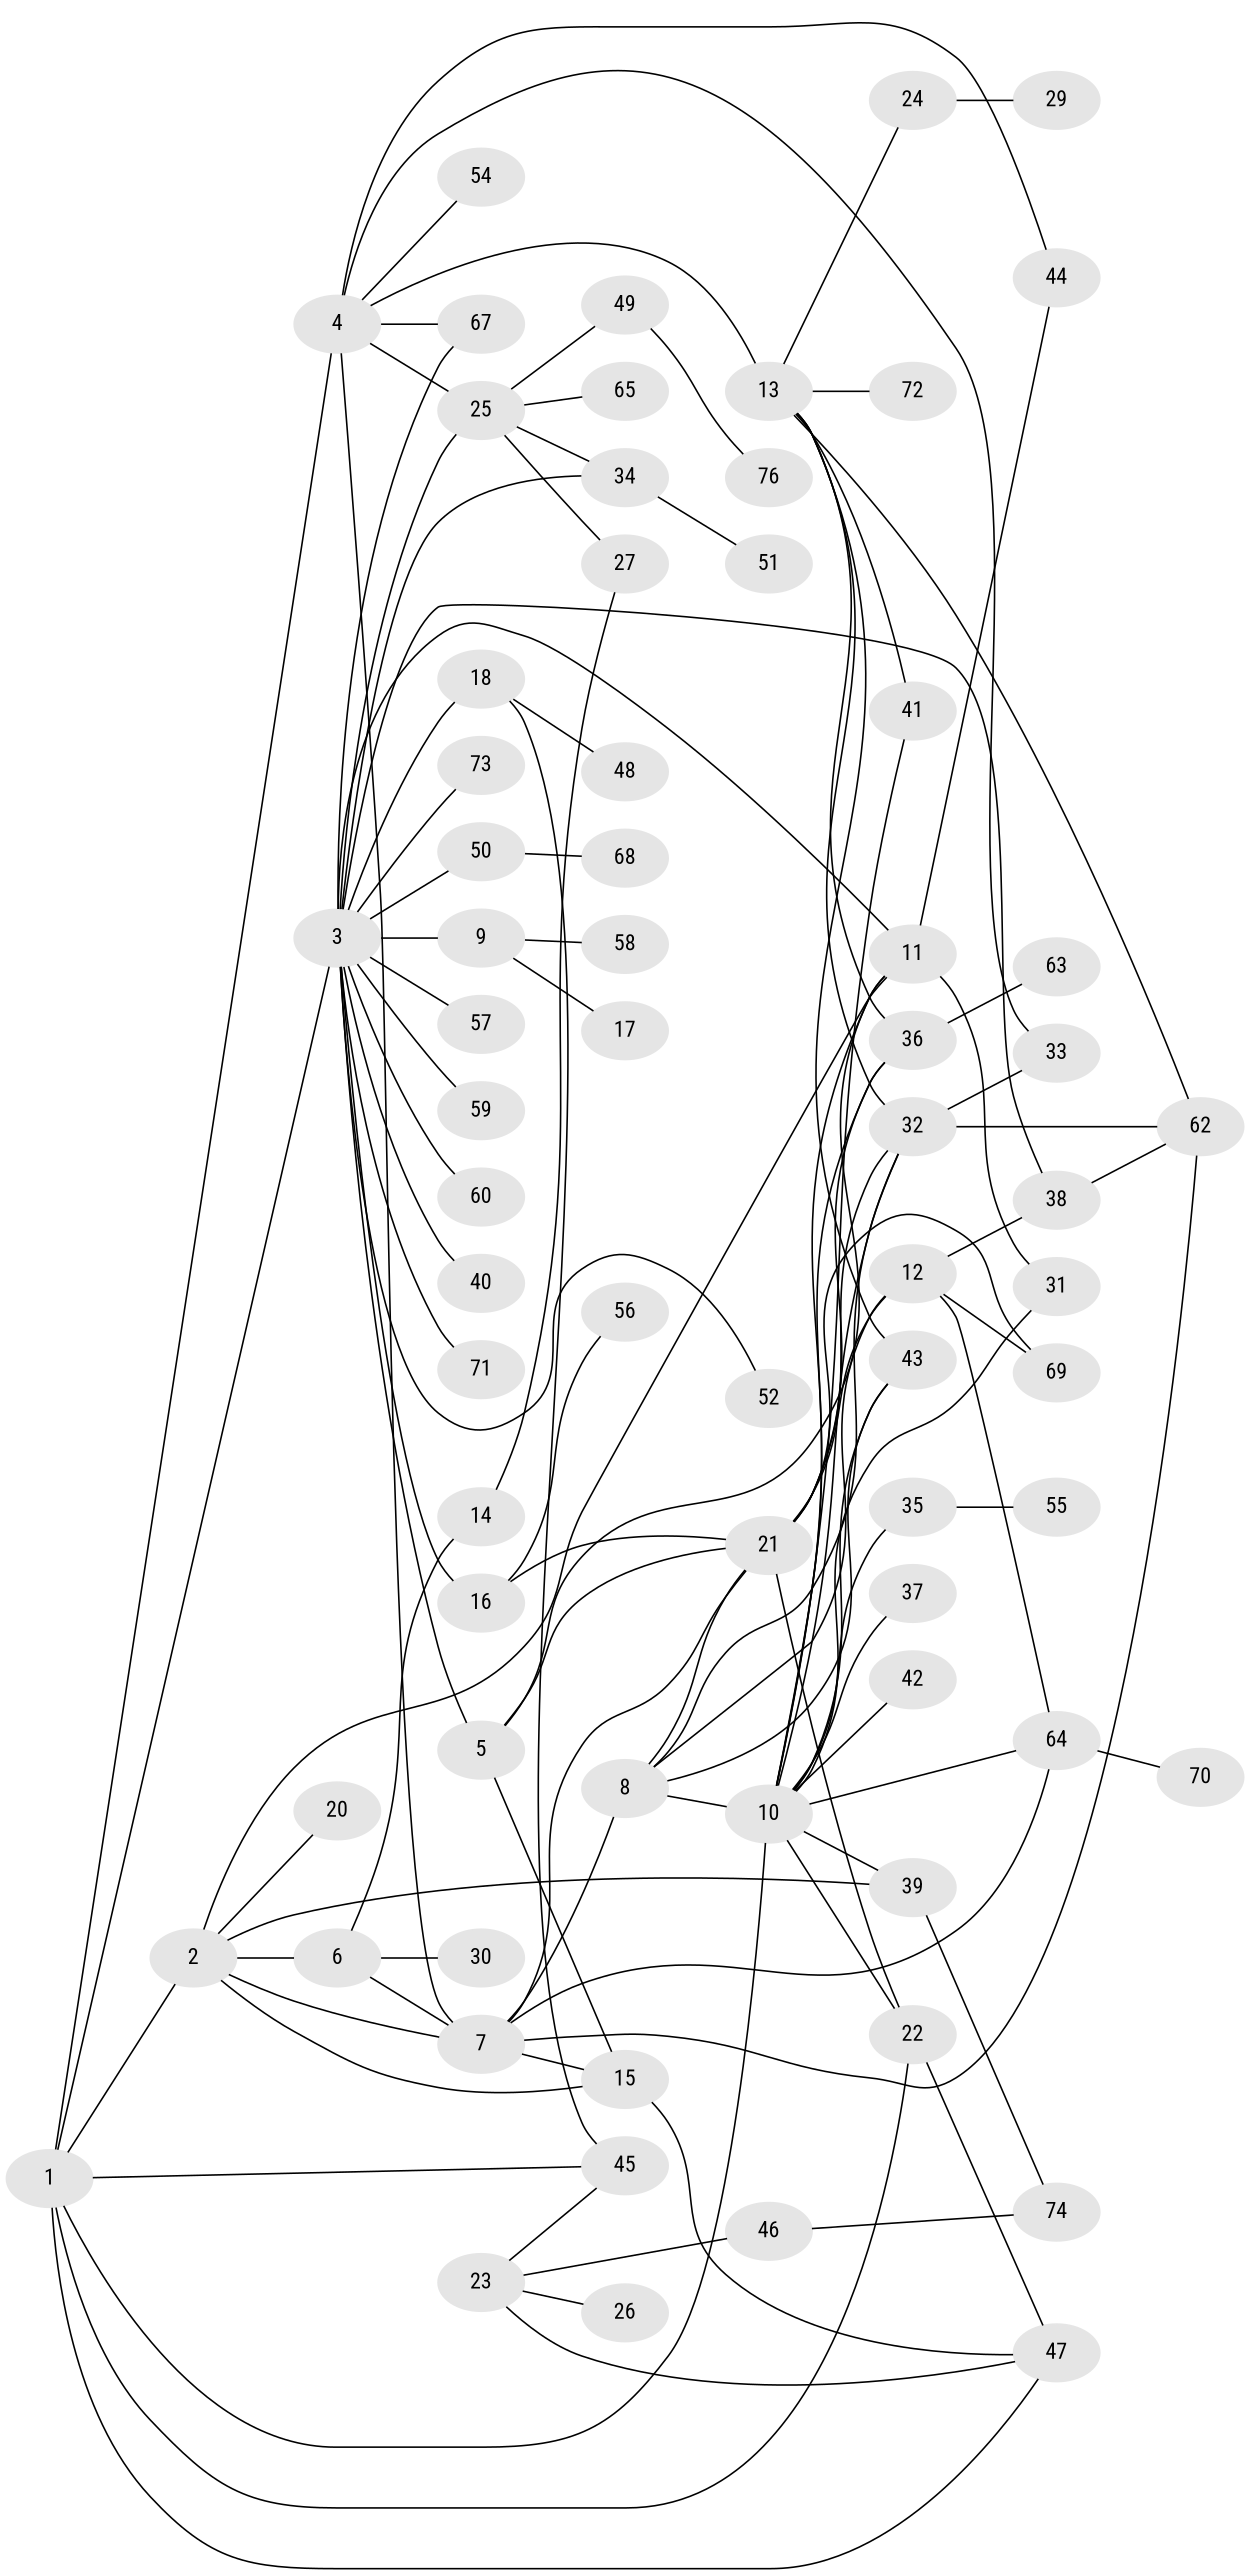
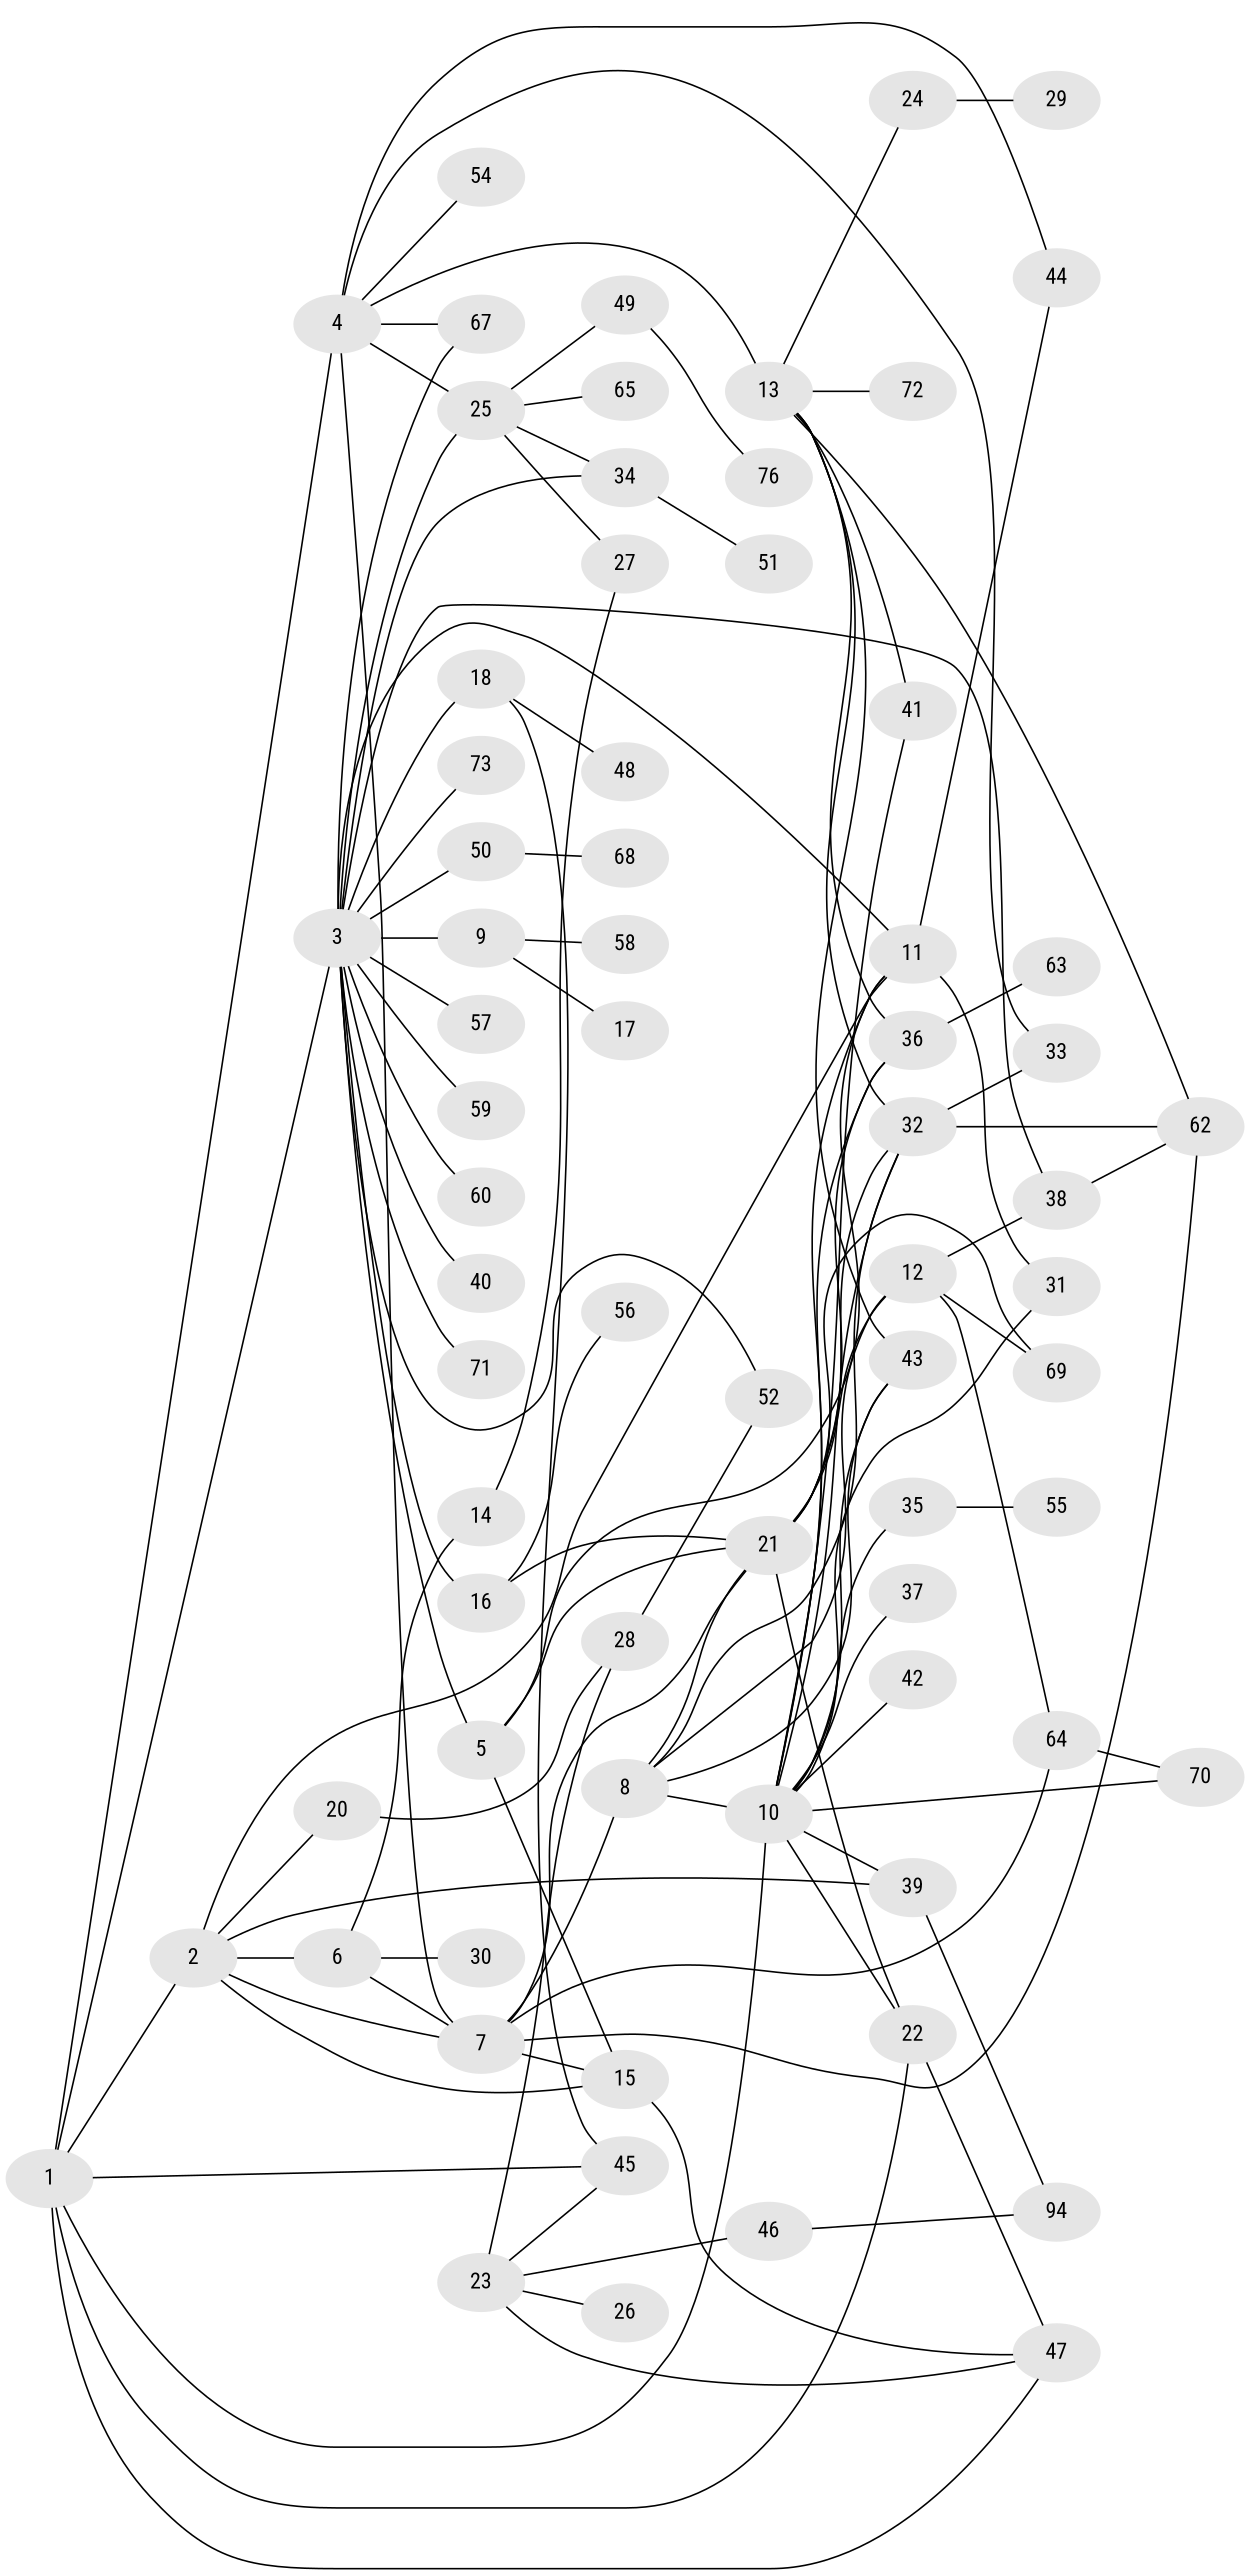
node "28": added
edge "64" -- "10": now "70" -- "10"
node "74": label "74" -> "94"
